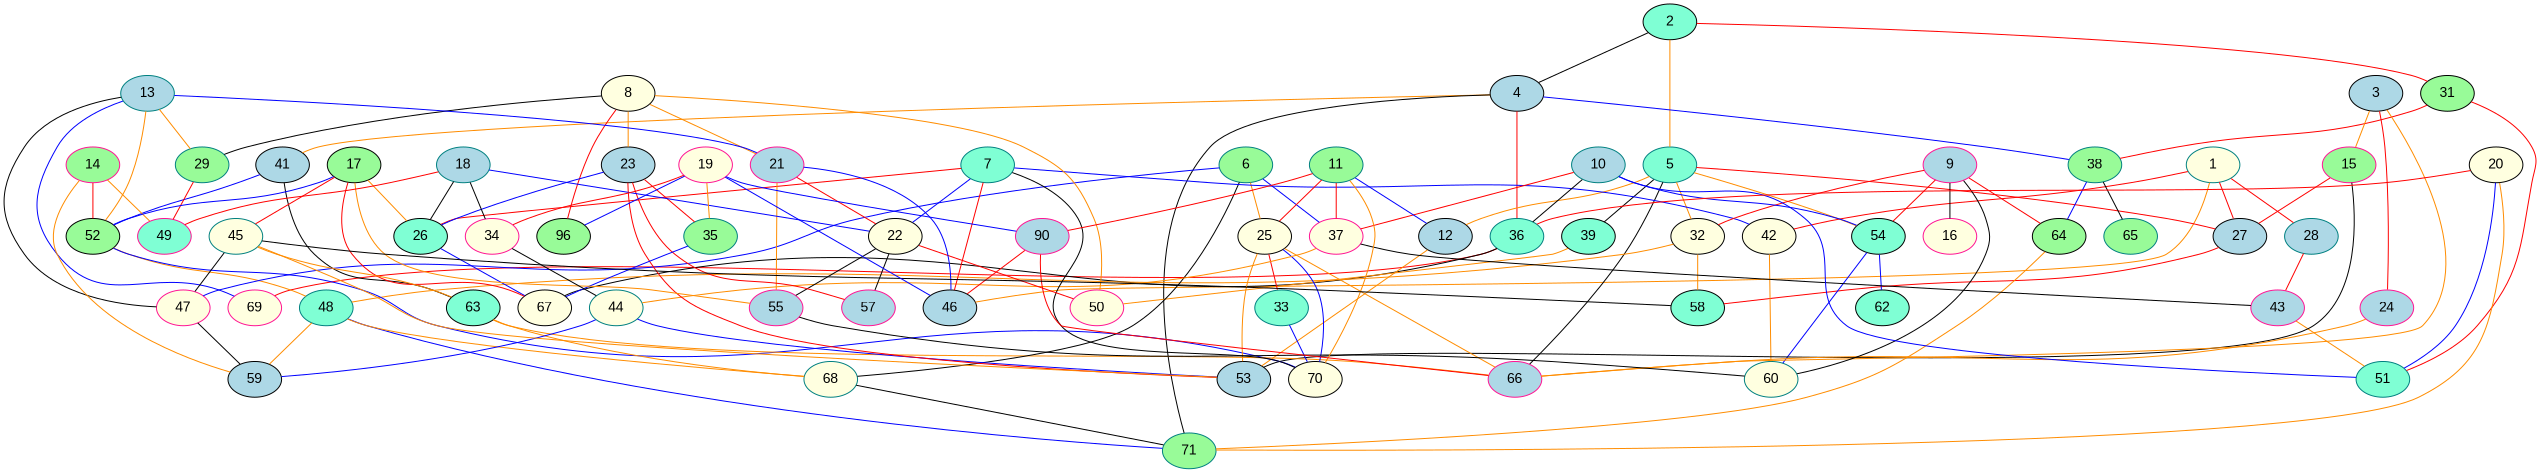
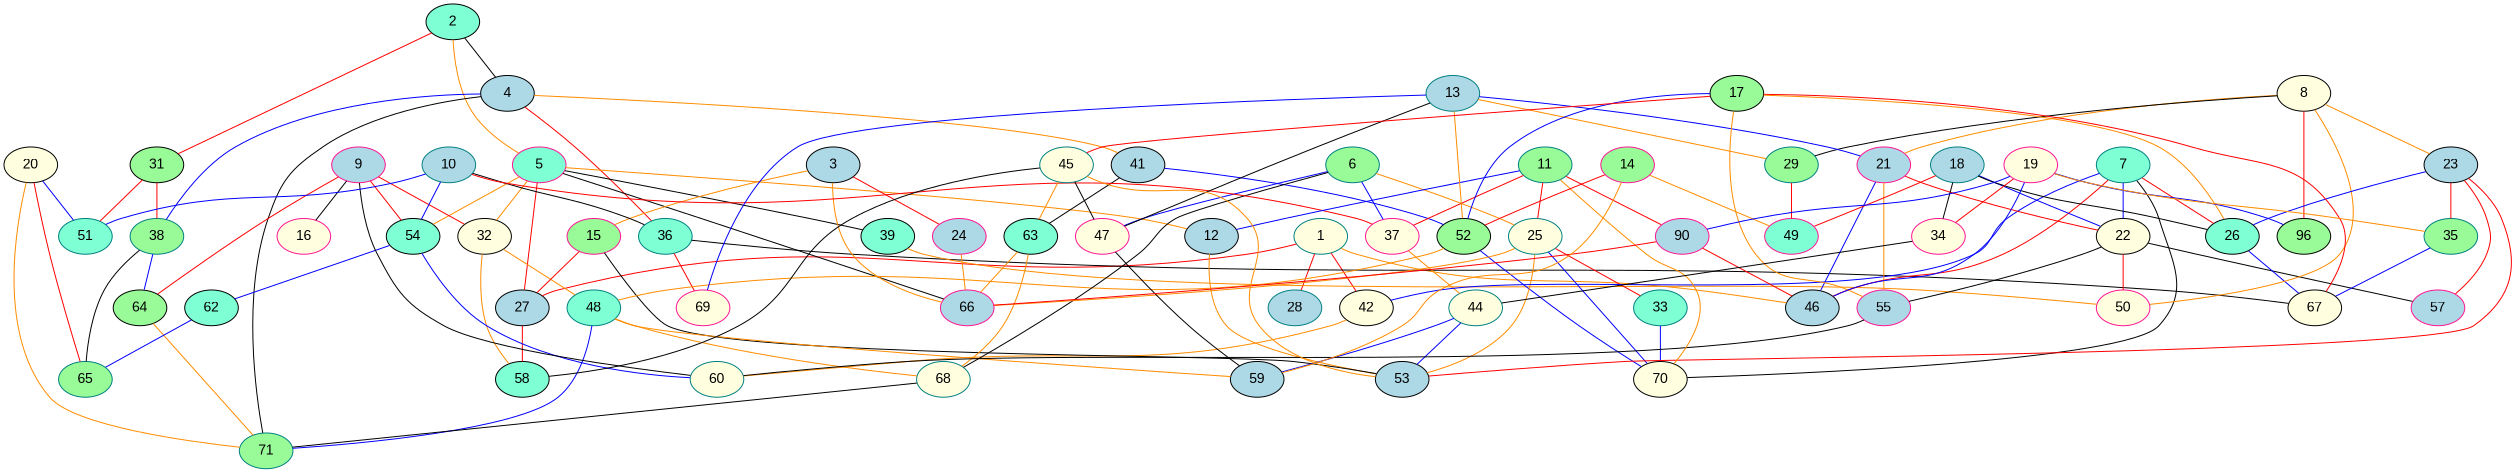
node "5": color teal -> deeppink
edge "20" -- "36": now "20" -- "65"
node "25": color black -> teal
node "43": removed
edge "62" -- "65": added
